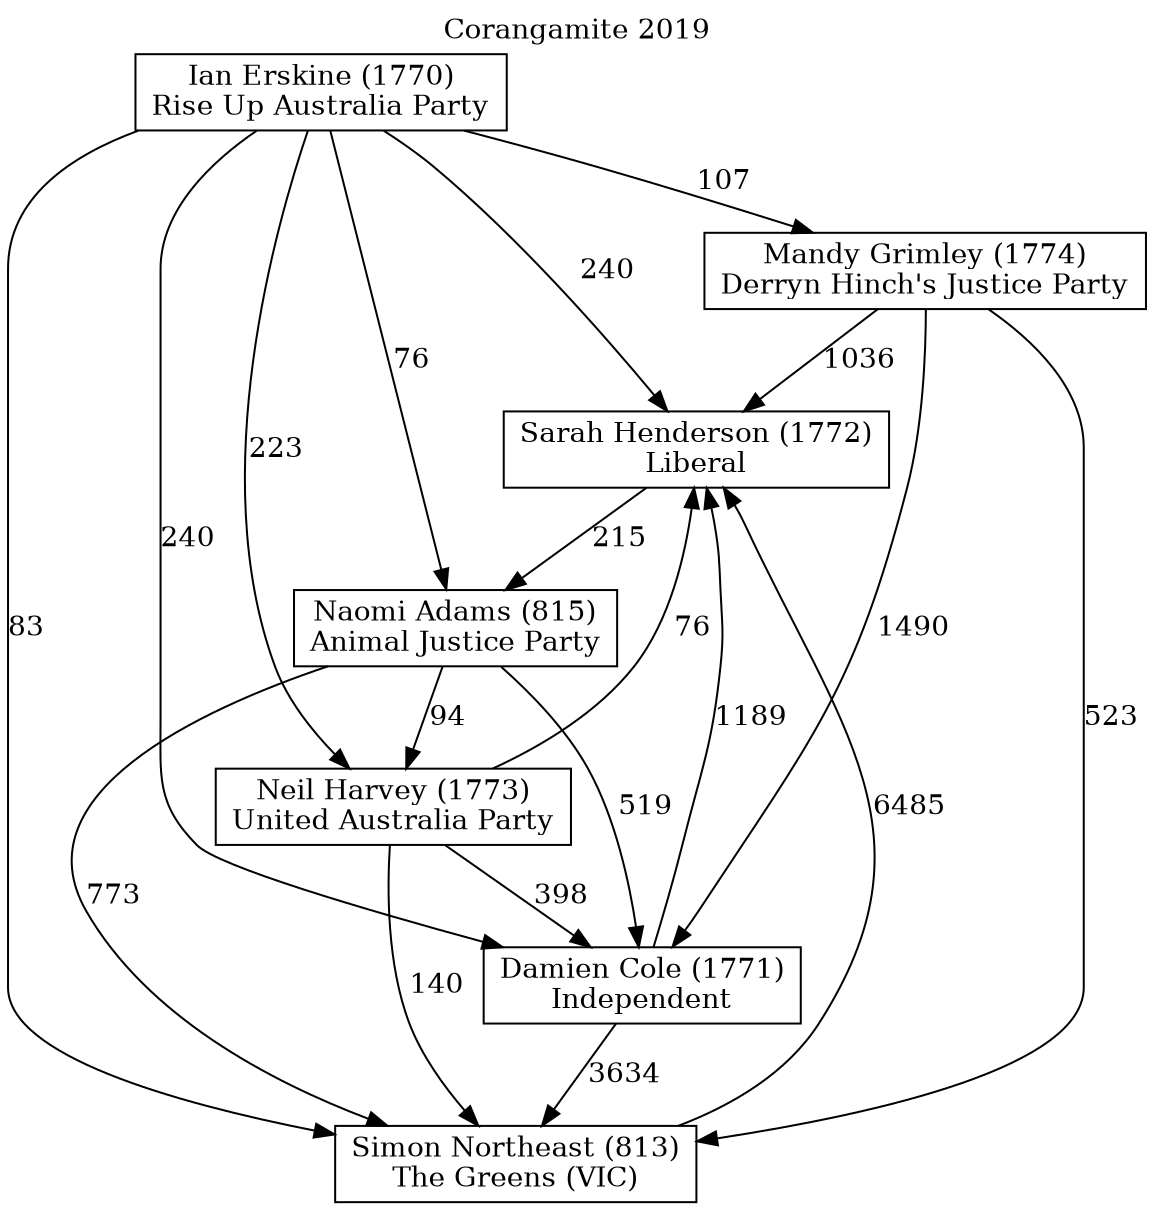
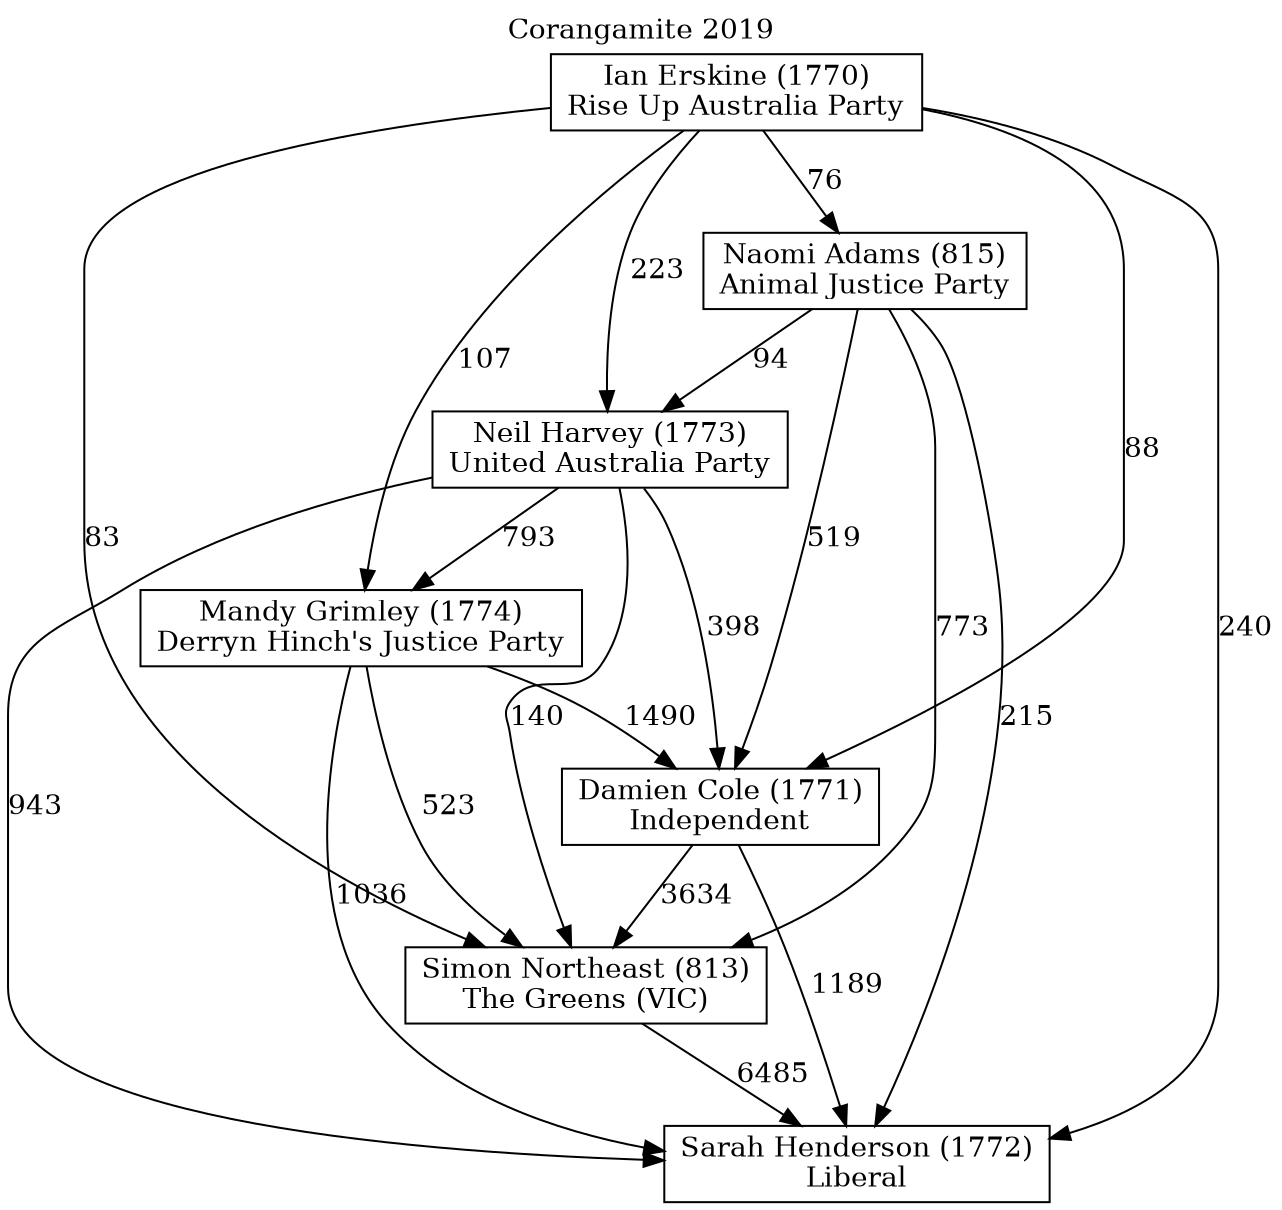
edge "Neil Harvey (1773) United Australia Party" -> "Mandy Grimley (1774) Derryn Hinch's Justice Party": added, label "793"
edge "Sarah Henderson (1772) Liberal" -> "Naomi Adams (815) Animal Justice Party": reversed
edge "Ian Erskine (1770) Rise Up Australia Party" -> "Damien Cole (1771) Independent": label "240" -> "88"
edge "Neil Harvey (1773) United Australia Party" -> "Sarah Henderson (1772) Liberal": label "76" -> "943"
